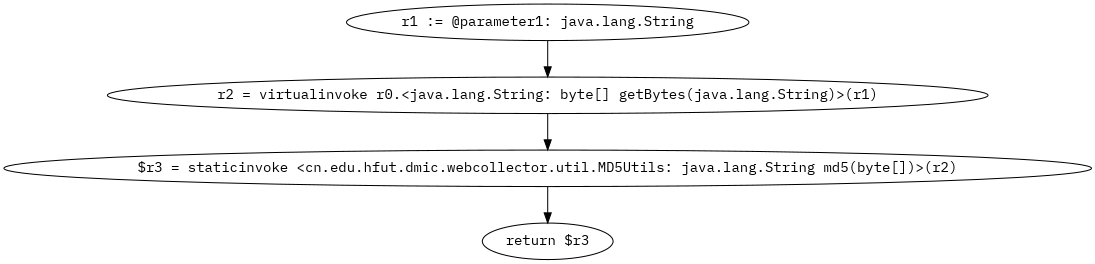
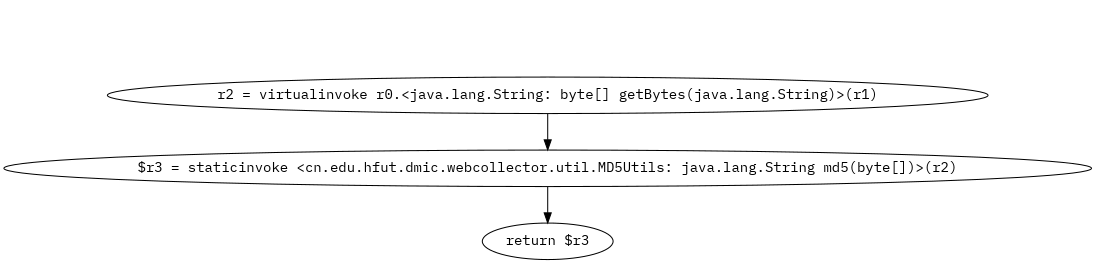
node "r1 := @parameter1: java.lang.String": removed
